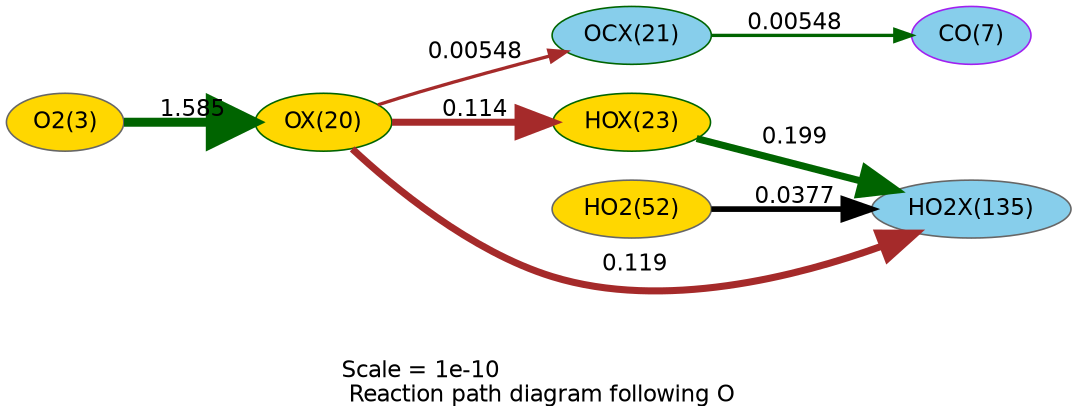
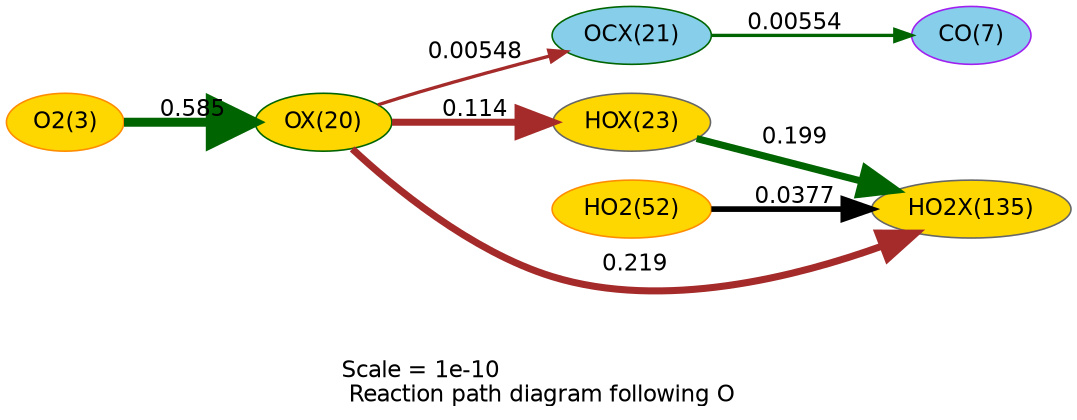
edge "OCX(21)" -> "CO(7)": label " 0.00548" -> " 0.00554"
edge "O2(3)" -> "OX(20)": label " 1.585" -> " 0.585"
node "O2(3)": color gray40 -> darkorange
node "HOX(23)": color darkgreen -> gray40
node "HO2(52)": color gray40 -> darkorange
node "HO2X(135)": fillcolor skyblue -> gold
edge "OX(20)" -> "HO2X(135)": label " 0.119" -> " 0.219"
